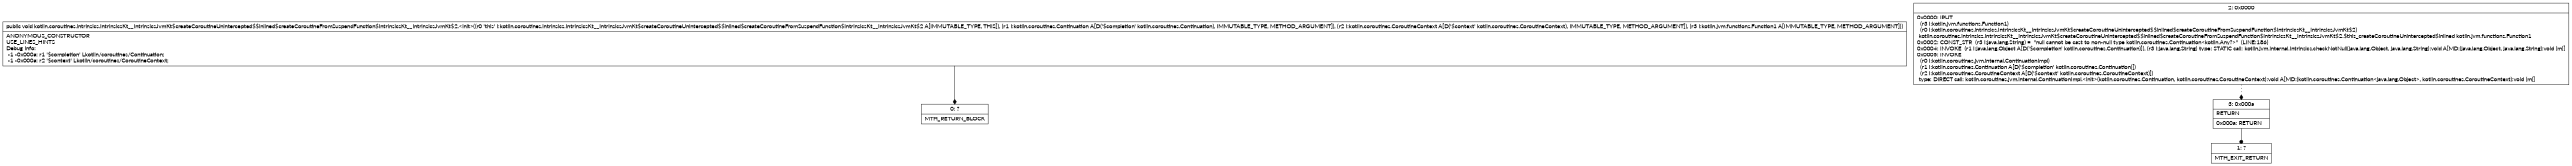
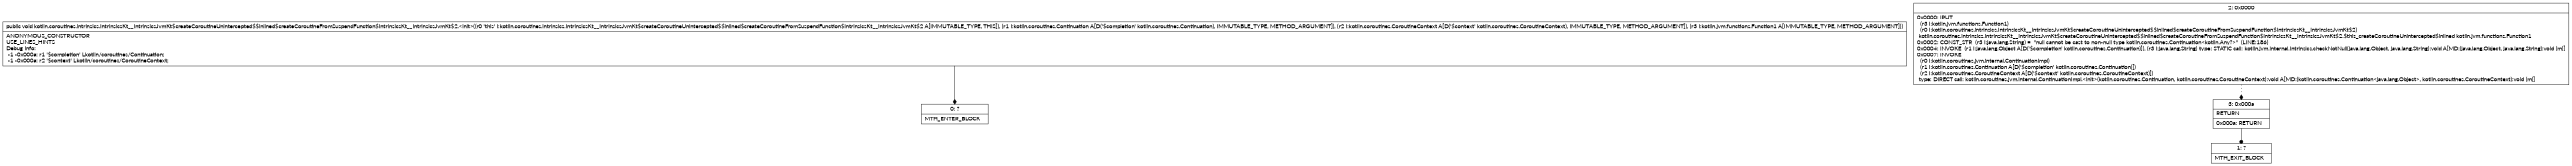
node "2: 0x0000": text "0x0005: INVOKE" -> "0x0007: INVOKE"
node "0: ?": text "MTH_RETURN_BLOCK" -> "MTH_ENTER_BLOCK"
node "1: ?": text "MTH_EXIT_RETURN" -> "MTH_EXIT_BLOCK"
